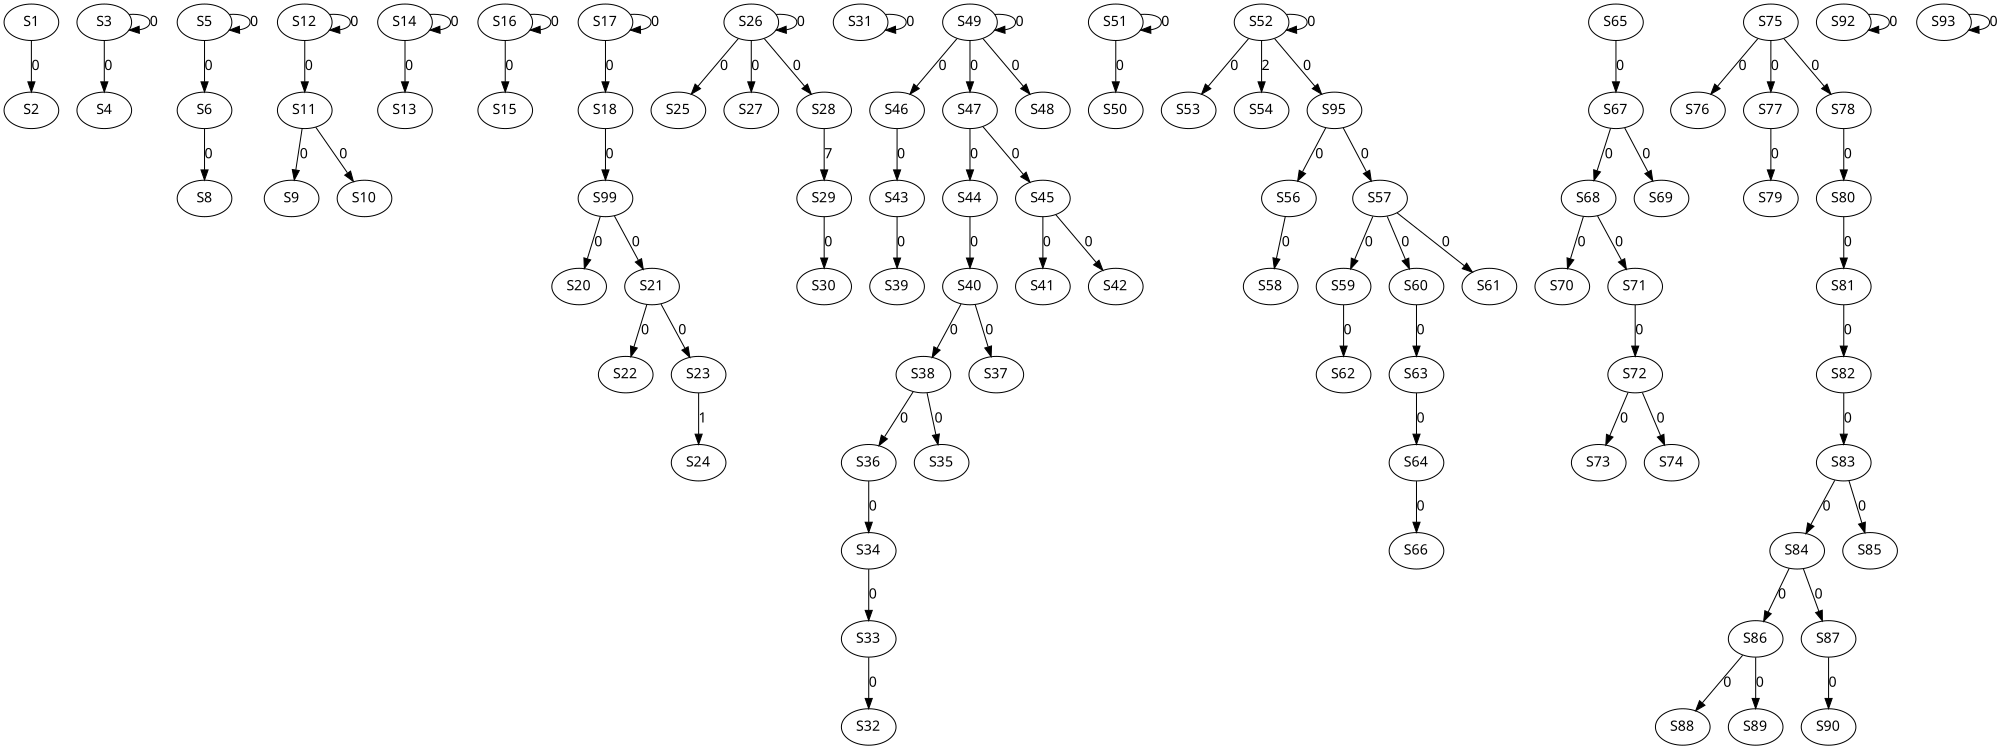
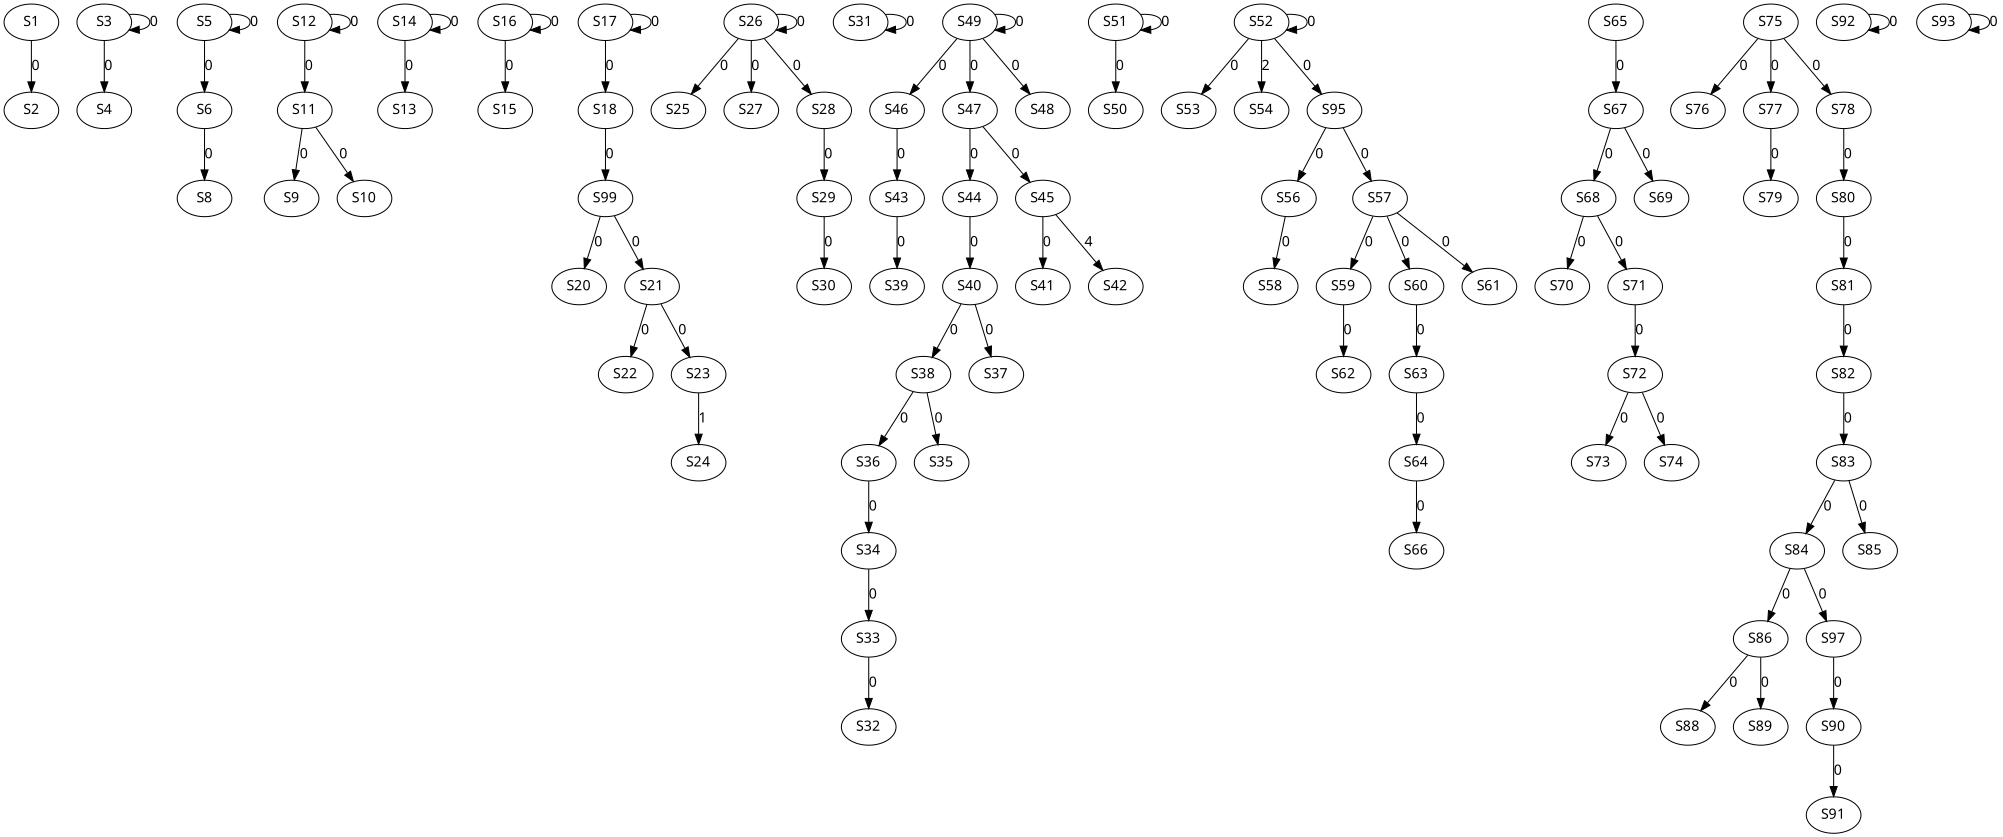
edge "S28" -> "S29": label "7" -> "0"
edge "S45" -> "S42": label "0" -> "4"
node "S87": label "S87" -> "S97"
node "S91": added
